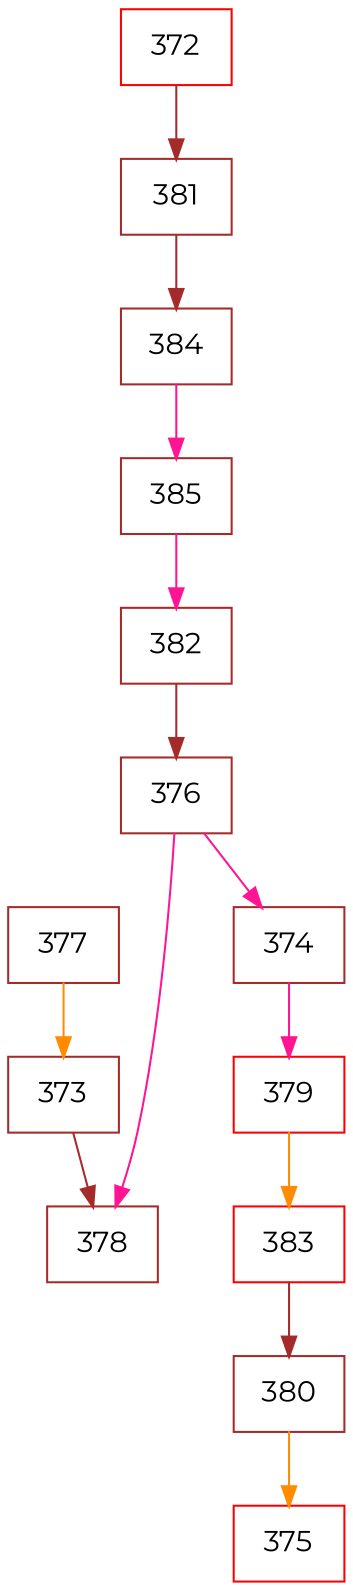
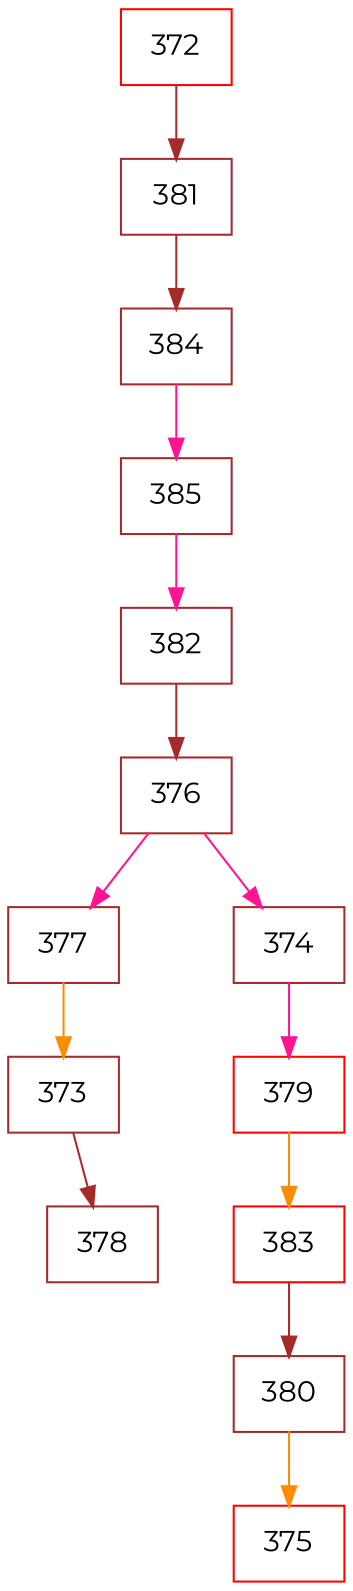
edge "376" -> "378": now "376" -> "377"
